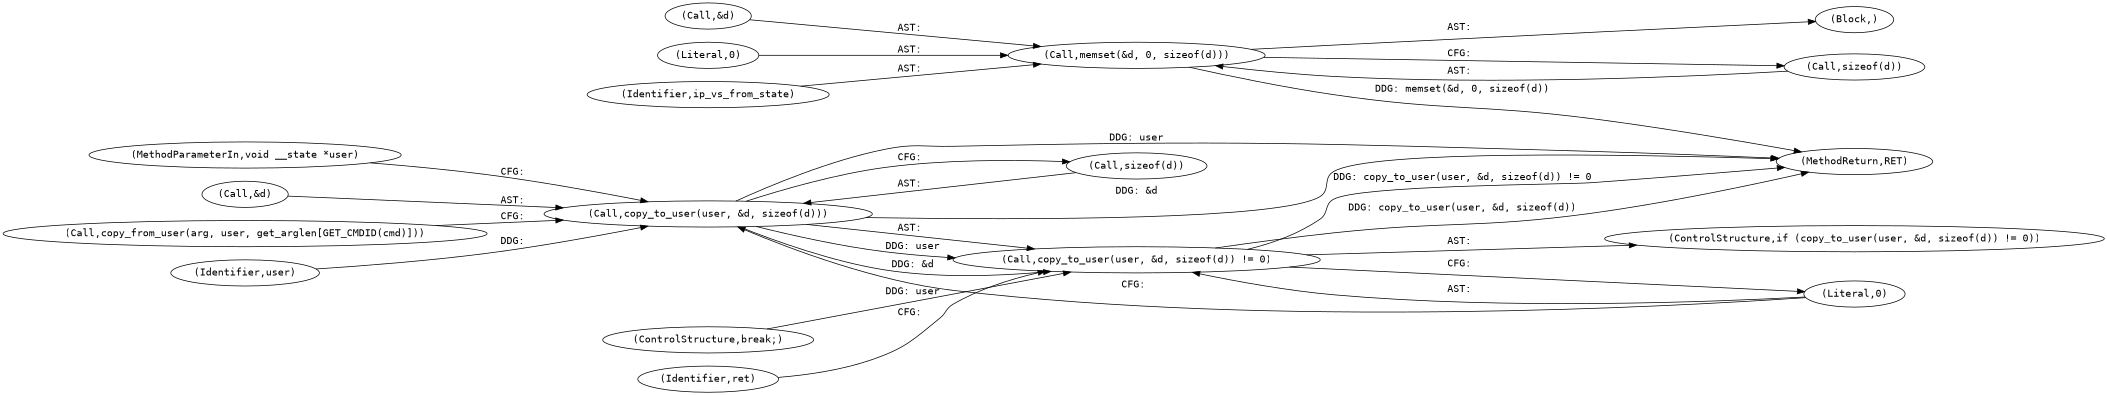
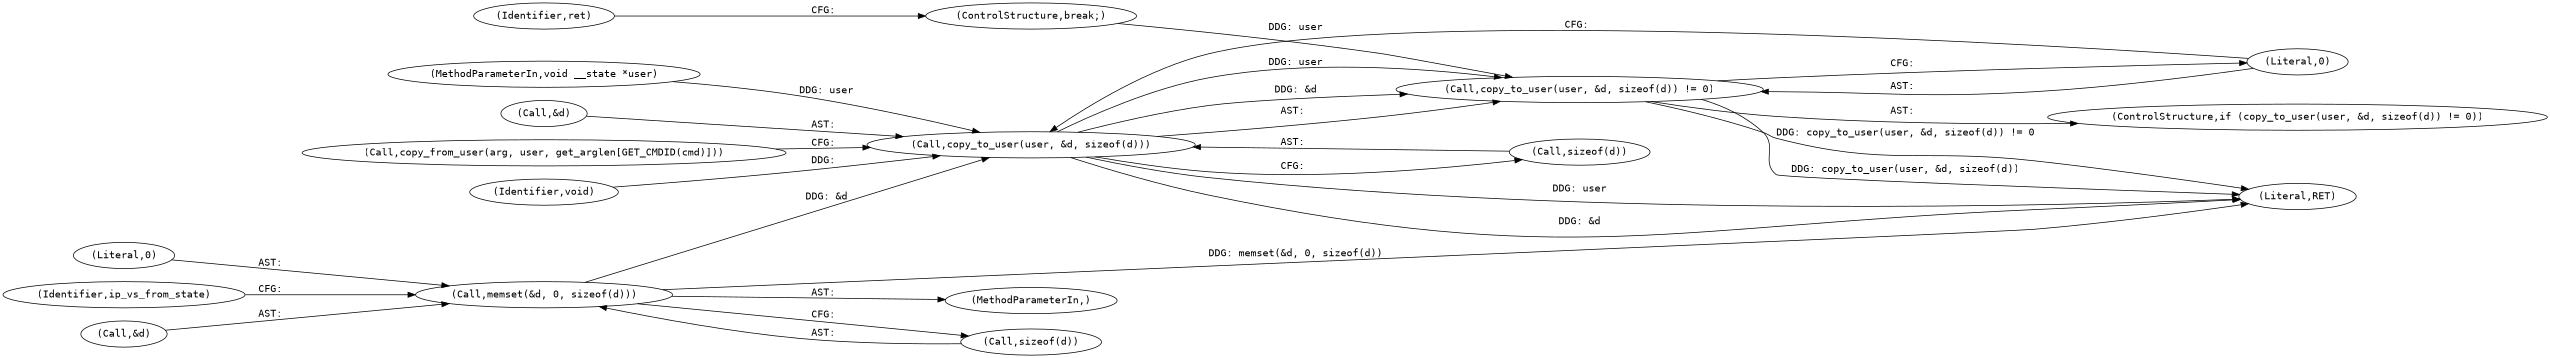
node "(Block,)": label "(Block,)" -> "(MethodParameterIn,)"
edge "(Identifier,ip_vs_from_state)" -> "(Call,memset(&d, 0, sizeof(d)))": label "AST: " -> "CFG: "
node "(MethodReturn,RET)": label "(MethodReturn,RET)" -> "(Literal,RET)"
edge "(MethodParameterIn,void __state *user)" -> "(Call,copy_to_user(user, &d, sizeof(d)))": label "CFG: " -> "DDG: user"
edge "(Call,memset(&d, 0, sizeof(d)))" -> "(Call,copy_to_user(user, &d, sizeof(d)))": added, label "DDG: &d"
node "(Identifier,user)": label "(Identifier,user)" -> "(Identifier,void)"
edge "(Identifier,ret)" -> "(Call,copy_to_user(user, &d, sizeof(d)) != 0)": now "(Identifier,ret)" -> "(ControlStructure,break;)"
